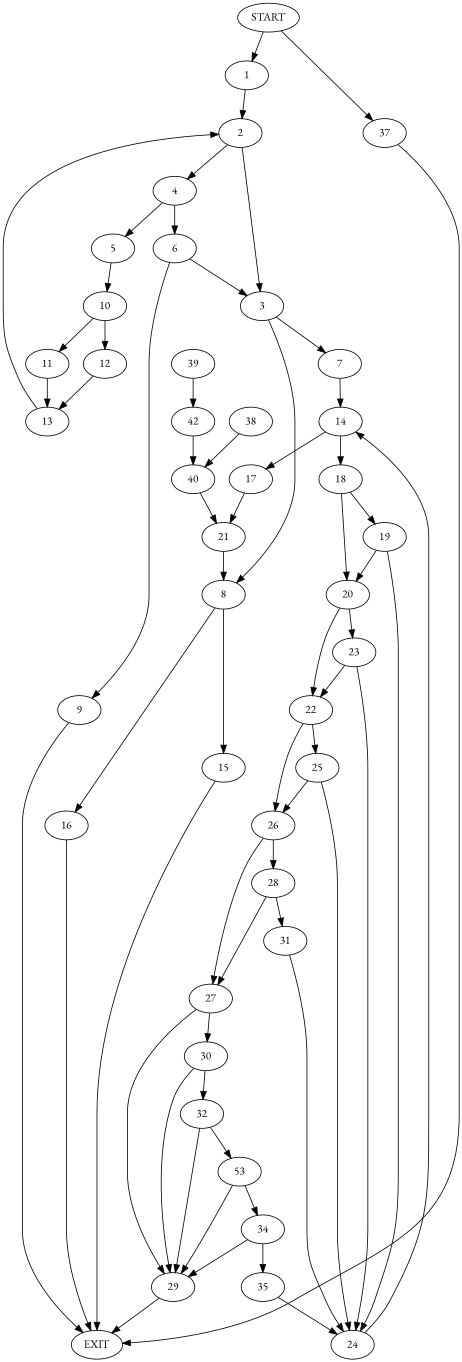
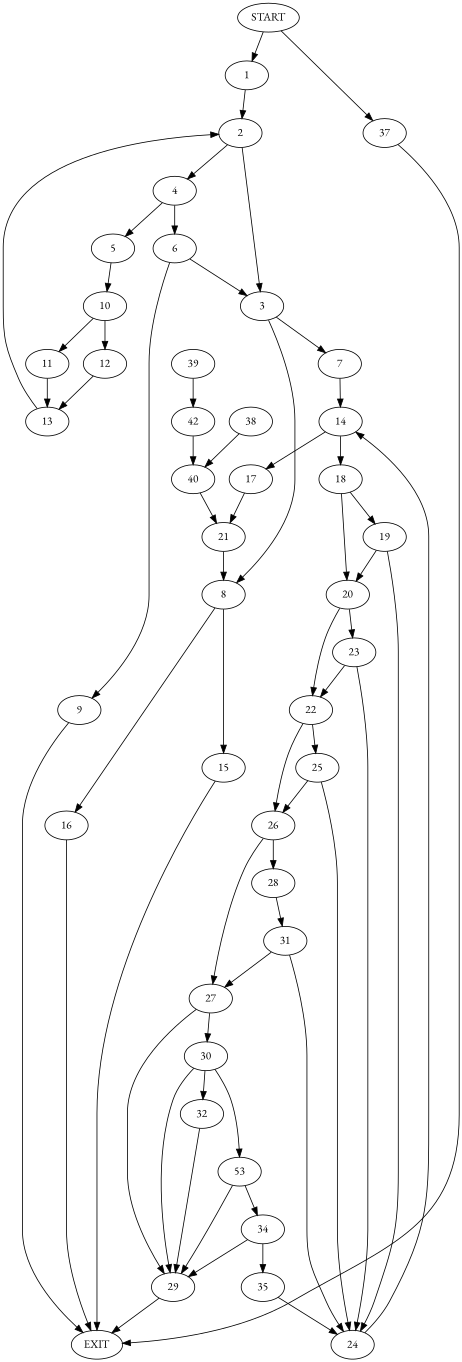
edge "28" -> "27": now "31" -> "27"
edge "32" -> "53": now "30" -> "53"
